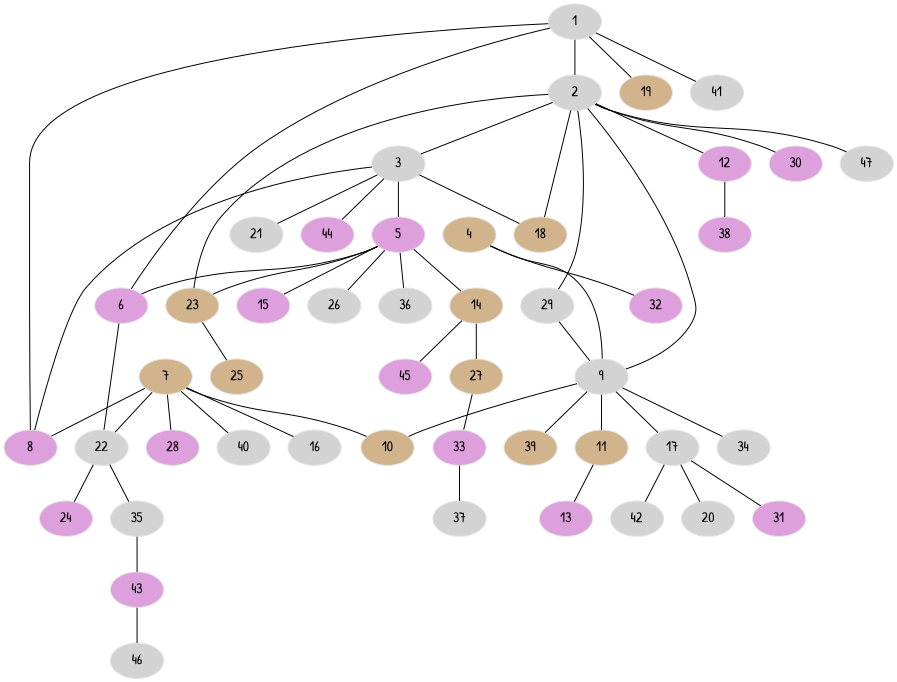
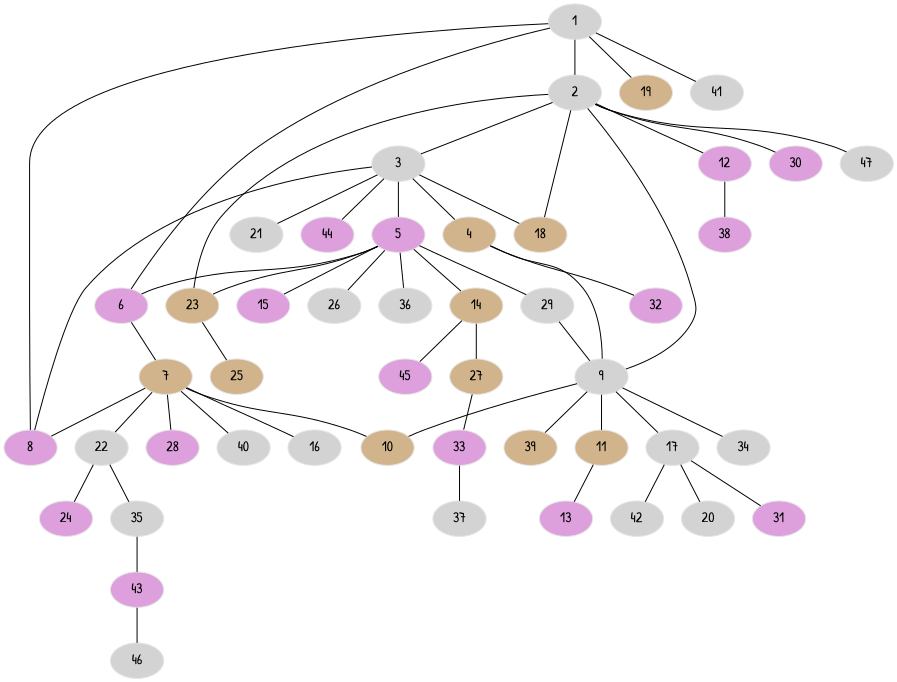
edge "3" -- "4": added
edge "2" -- "29": now "5" -- "29"
edge "6" -- "22": now "6" -- "7"
